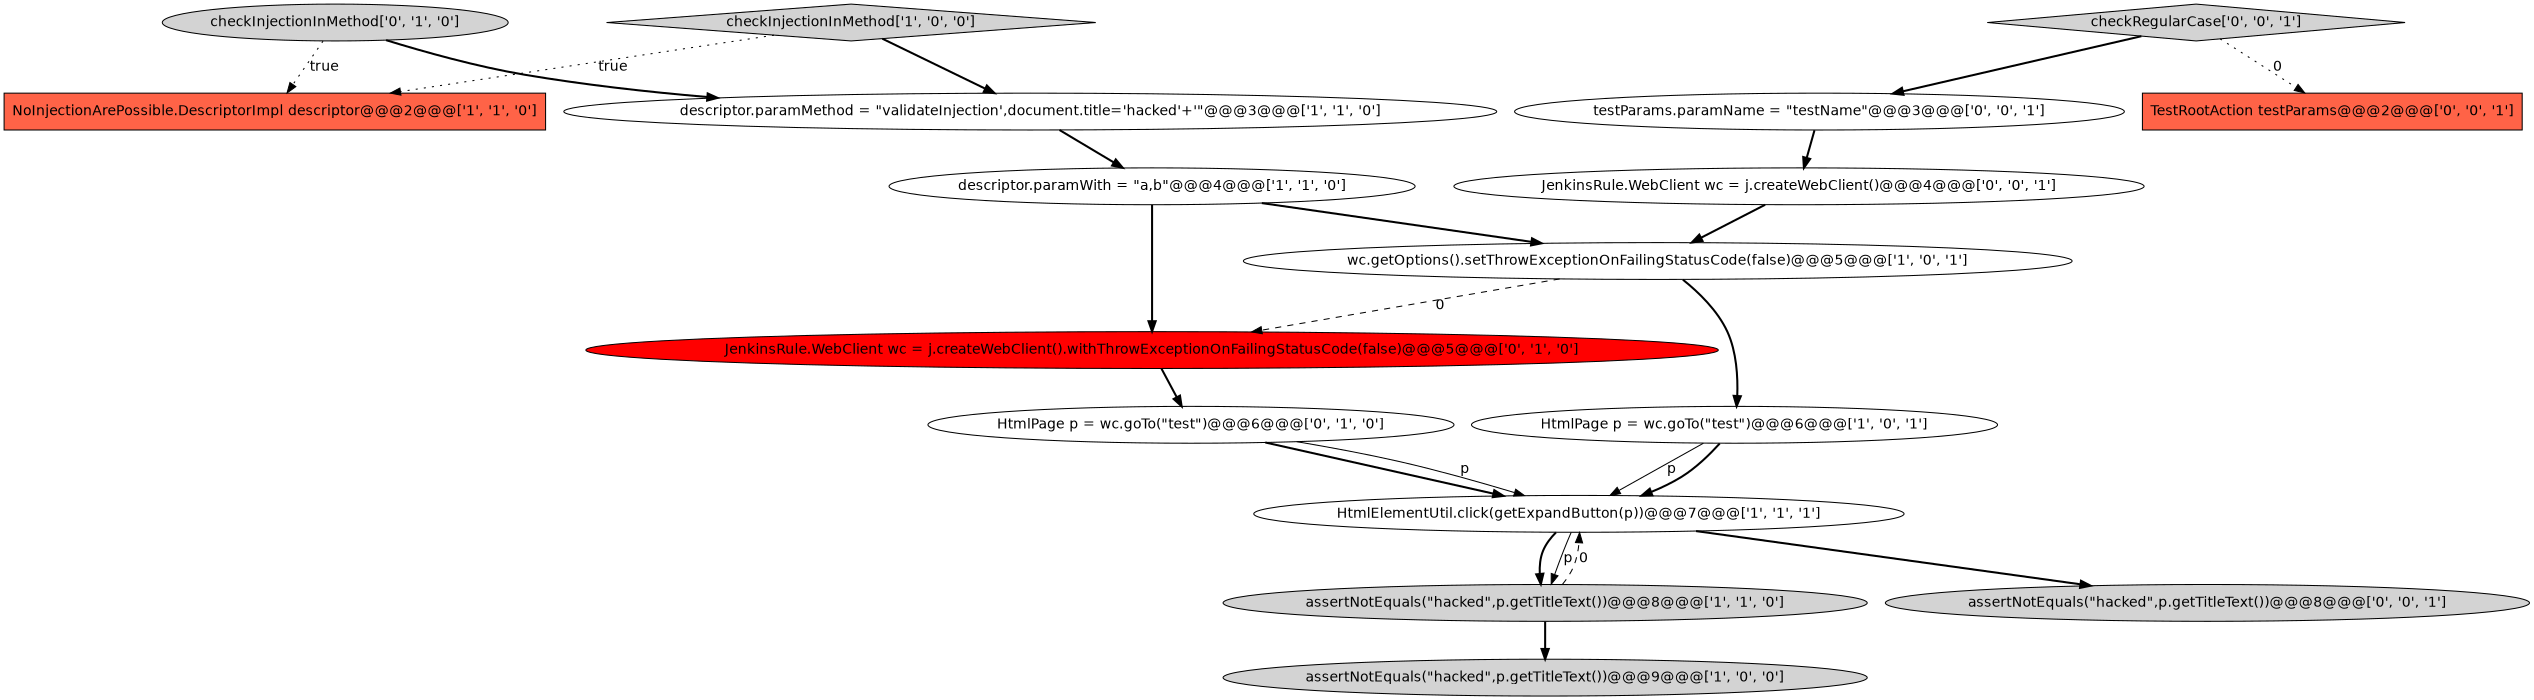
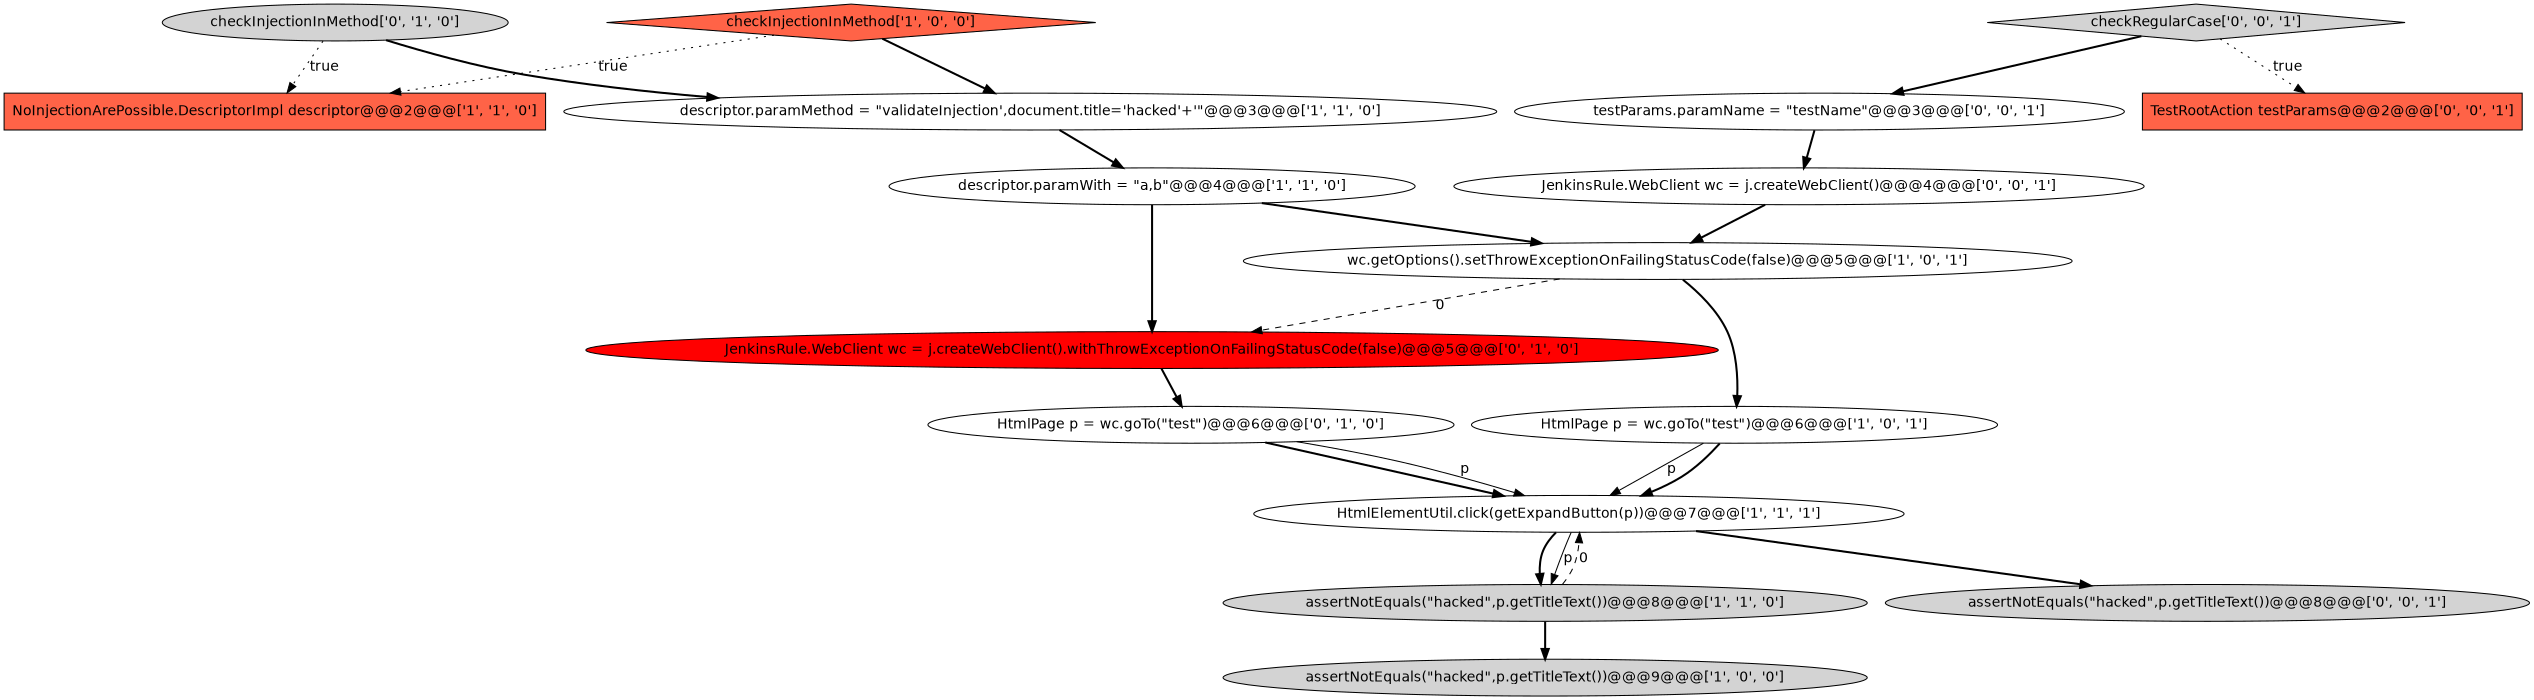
node "checkInjectionInMethod['1', '0', '0']": fillcolor lightgray -> tomato
edge "checkRegularCase['0', '0', '1']" -> "TestRootAction testParams@@@2@@@['0', '0', '1']": label "0" -> "true"
